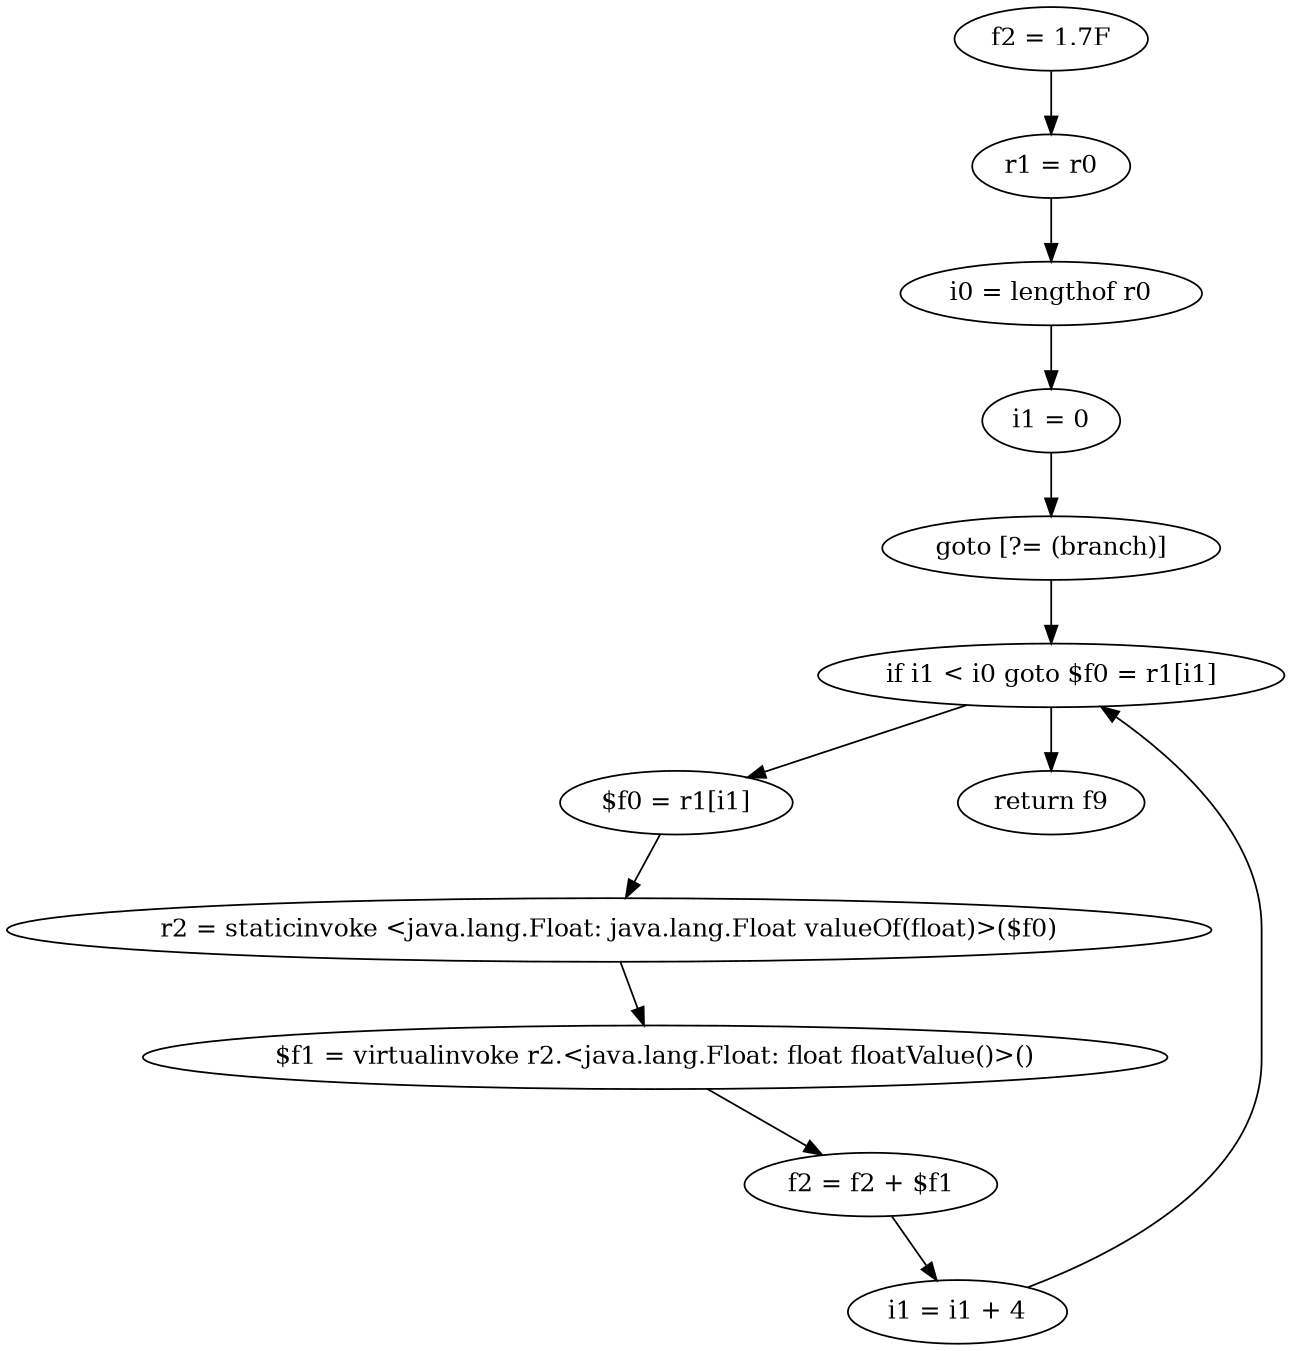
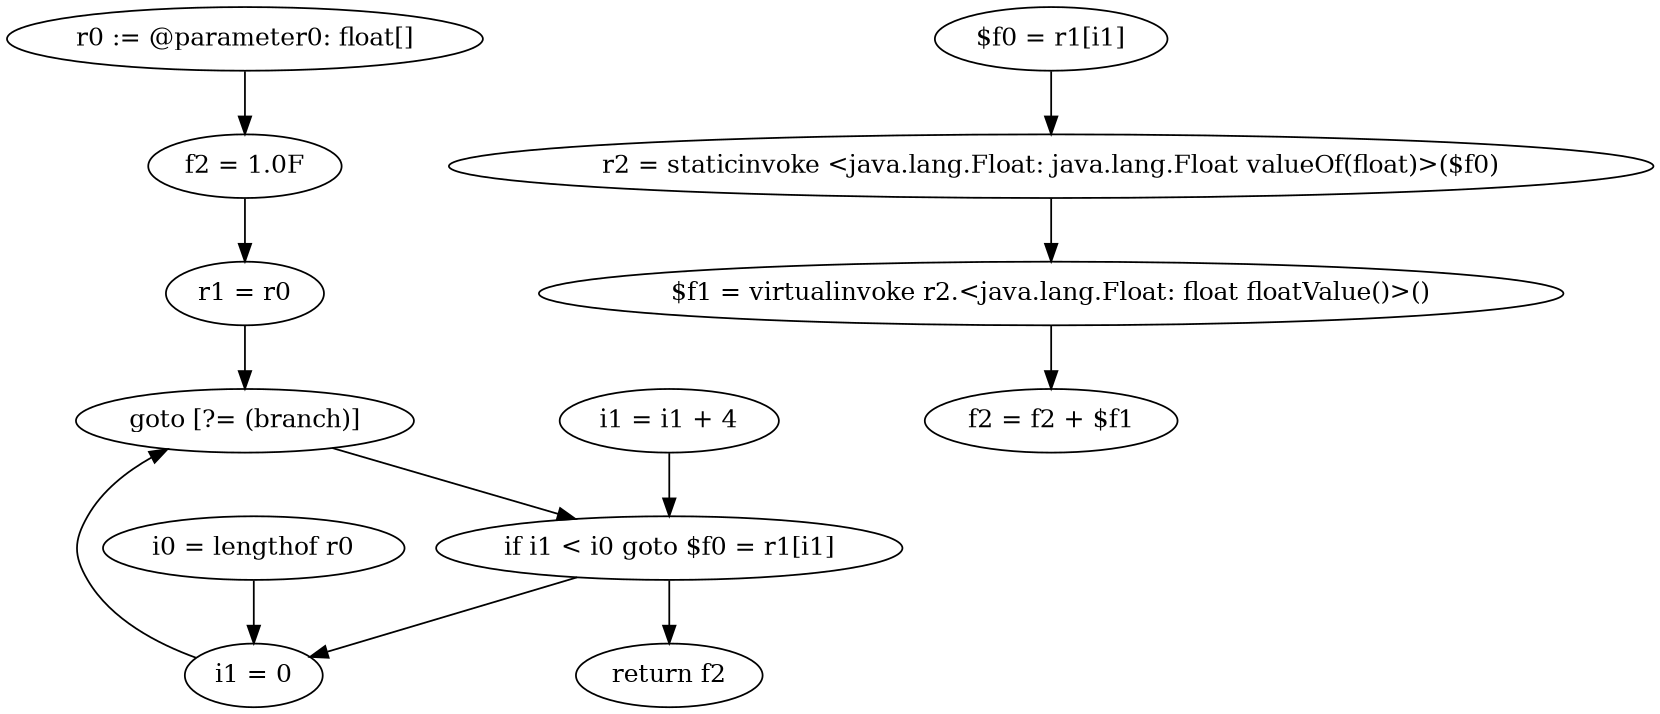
node "r0 := @parameter0: float[]": added
node "f2 = 1.7F": label "f2 = 1.7F" -> "f2 = 1.0F"
edge "r1 = r0" -> "i0 = lengthof r0": now "r1 = r0" -> "goto [?= (branch)]"
edge "if i1 < i0 goto $f0 = r1[i1]" -> "$f0 = r1[i1]": now "if i1 < i0 goto $f0 = r1[i1]" -> "i1 = 0"
node "return f9": label "return f9" -> "return f2"
edge "f2 = f2 + $f1" -> "i1 = i1 + 4": removed
